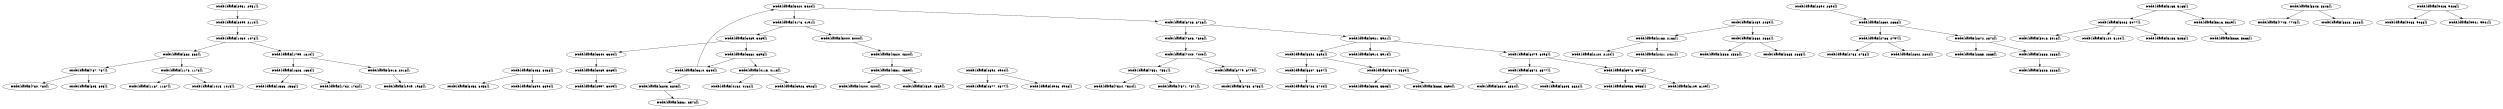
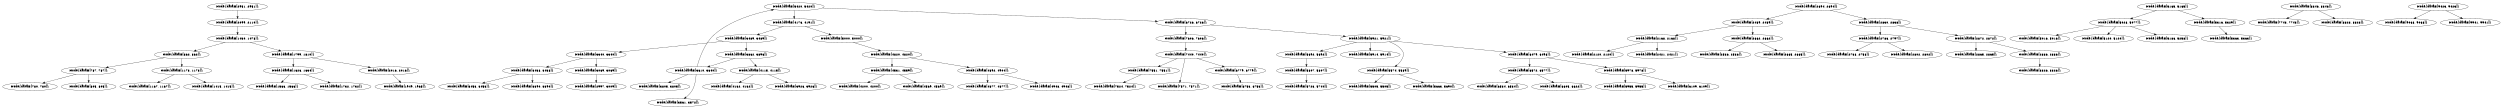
edge "Node{data=[2694, 2694]}" -> "Node{data=[2489, 2489]}": added
edge "Node{data=[3340, 3340]}" -> "Node{data=[3438, 3438]}": added
edge "Node{data=[4820, 4820]}" -> "Node{data=[4892, 4904]}": added
edge "Node{data=[5692, 5692]}" -> "Node{data=[5574, 5589]}": now "Node{data=[5921, 5921]}" -> "Node{data=[5574, 5589]}"
edge "Node{data=[7551, 7551]}" -> "Node{data=[7571, 7571]}": now "Node{data=[7440, 7440]}" -> "Node{data=[7571, 7571]}"
edge "Node{data=[3805, 3805]}" -> "Node{data=[3561, 3572]}": now "Node{data=[3610, 3640]}" -> "Node{data=[3561, 3572]}"
